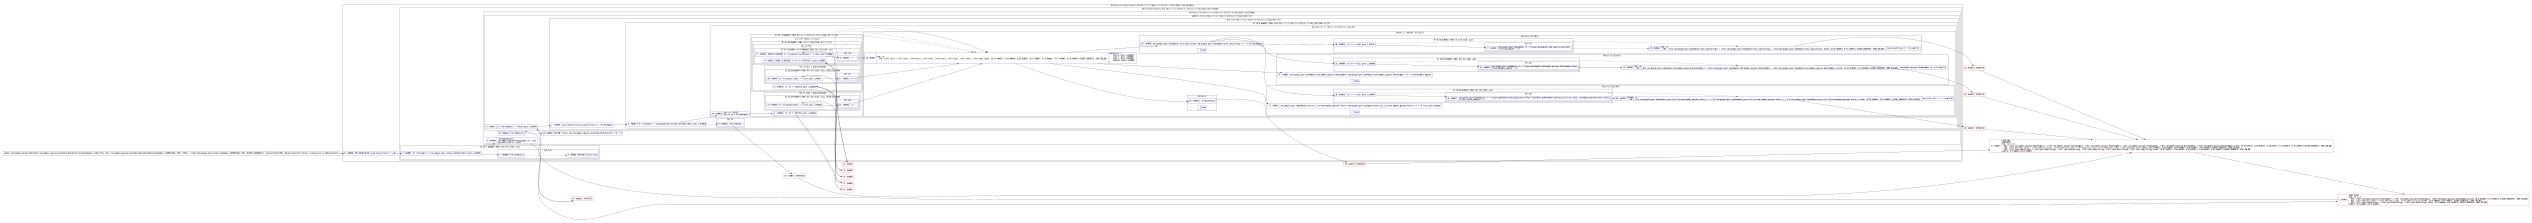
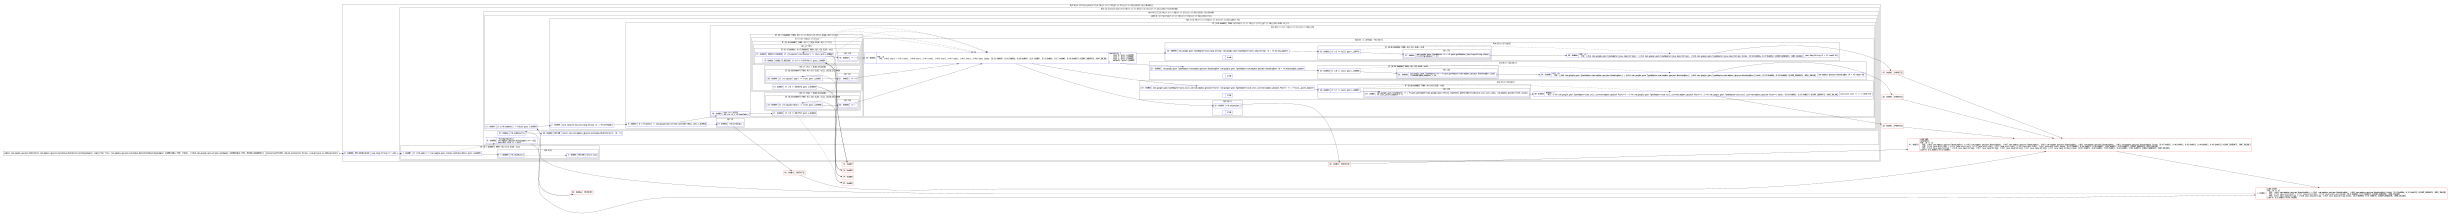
edge "35: 0x0098" -> "32: 0x0084": now "31: 0x0082" -> "32: 0x0084"
edge "35: 0x0098" -> "28: 0x0065": now "27: 0x0063" -> "28: 0x0065"
node "12: 0x0034": removed
